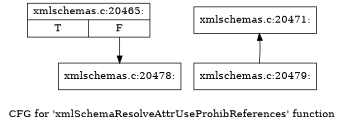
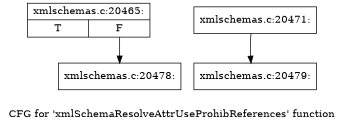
edge "xmlschemas.c:20479:" -> "xmlschemas.c:20471:": reversed
